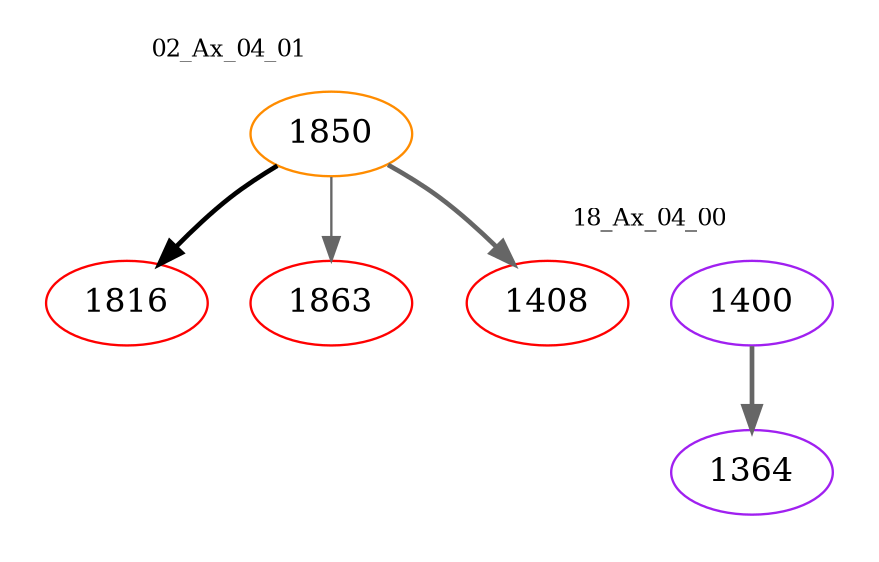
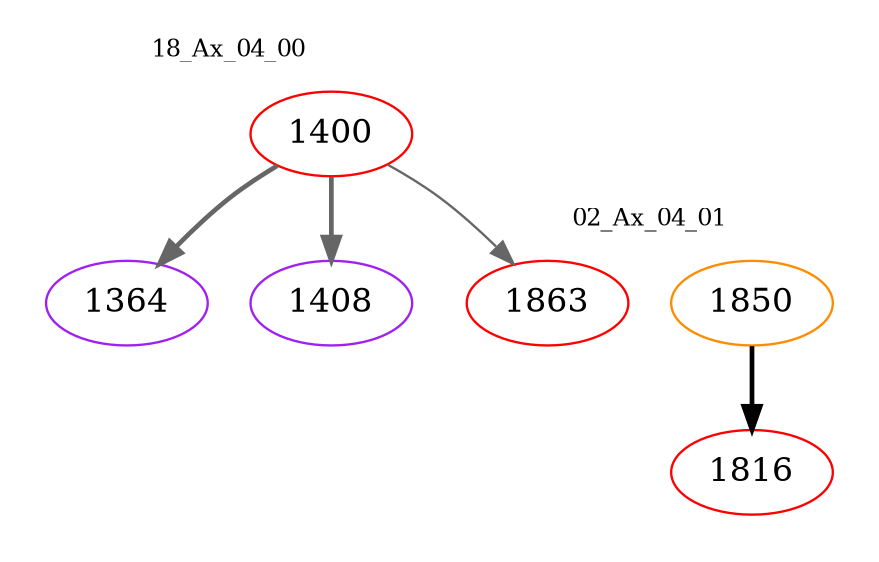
edge "1850" -> "1863": now "1400" -> "1863"
edge "1850" -> "1408": now "1400" -> "1408"
node "1408": color red -> purple
node "1400": color purple -> red
